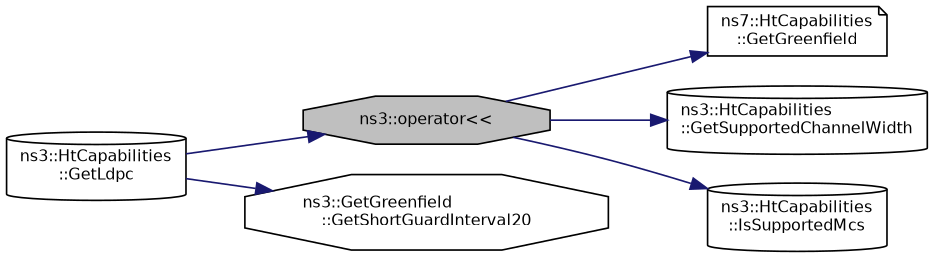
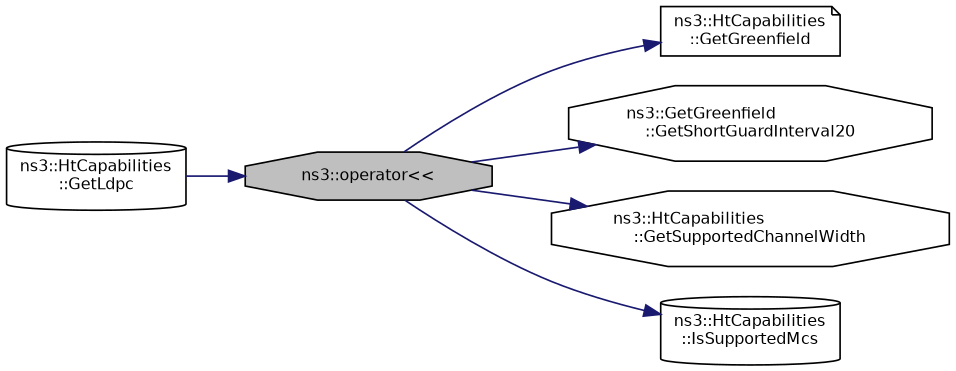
node "ns7::HtCapabilities ::GetGreenfield": label "ns7::HtCapabilities ::GetGreenfield" -> "ns3::HtCapabilities ::GetGreenfield"
node "ns3::HtCapabilities ::GetSupportedChannelWidth": shape cylinder -> octagon
edge "ns3::HtCapabilities ::GetLdpc" -> "ns3::GetGreenfield ::GetShortGuardInterval20": now "ns3::operator<<" -> "ns3::GetGreenfield ::GetShortGuardInterval20"
